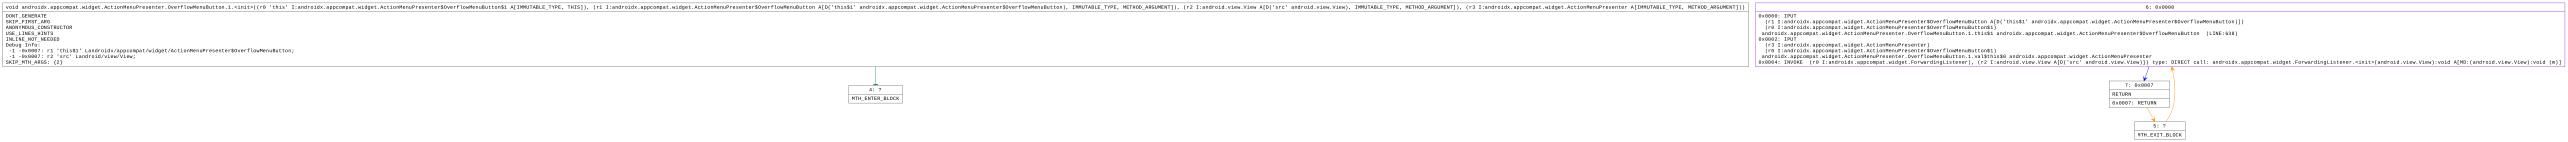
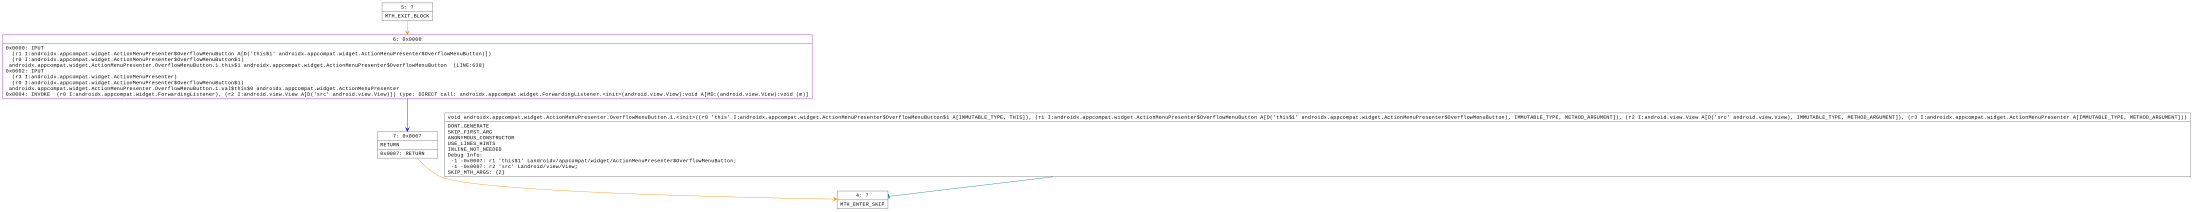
node "4: ?": text "MTH_ENTER_BLOCK" -> "MTH_ENTER_SKIP"
edge "7: 0x0007" -> "5: ?": now "7: 0x0007" -> "4: ?"
